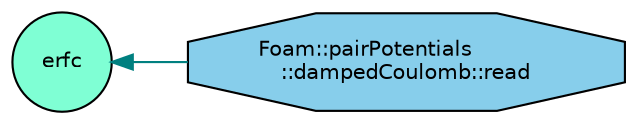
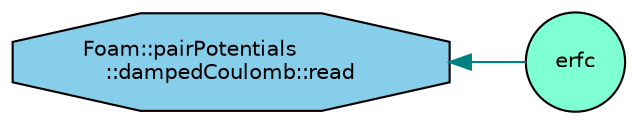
edge "Foam::pairPotentials ::dampedCoulomb::read" -> "erfc": reversed
